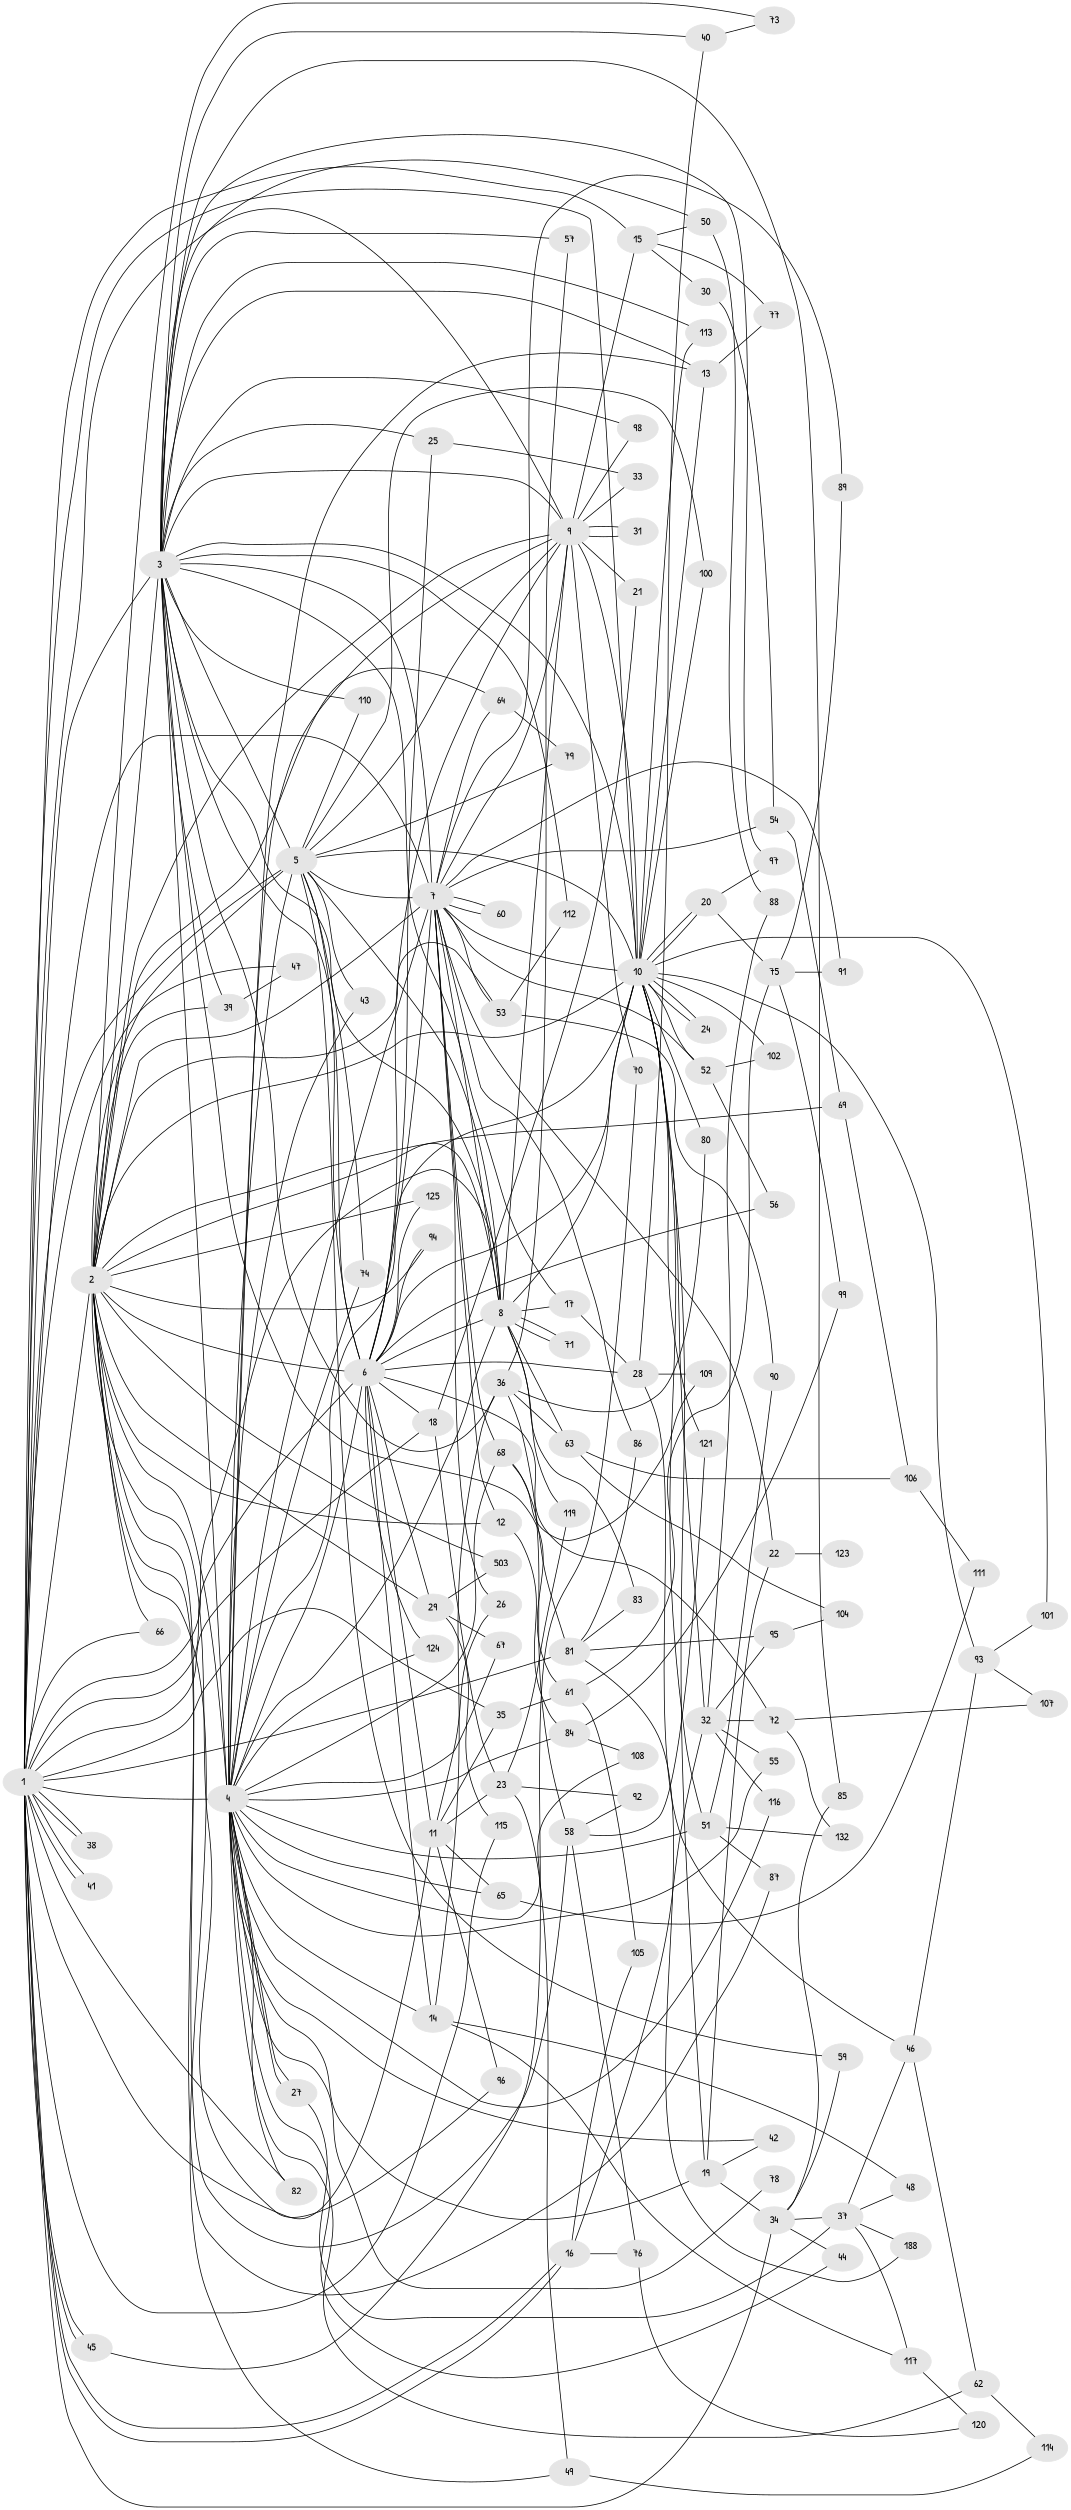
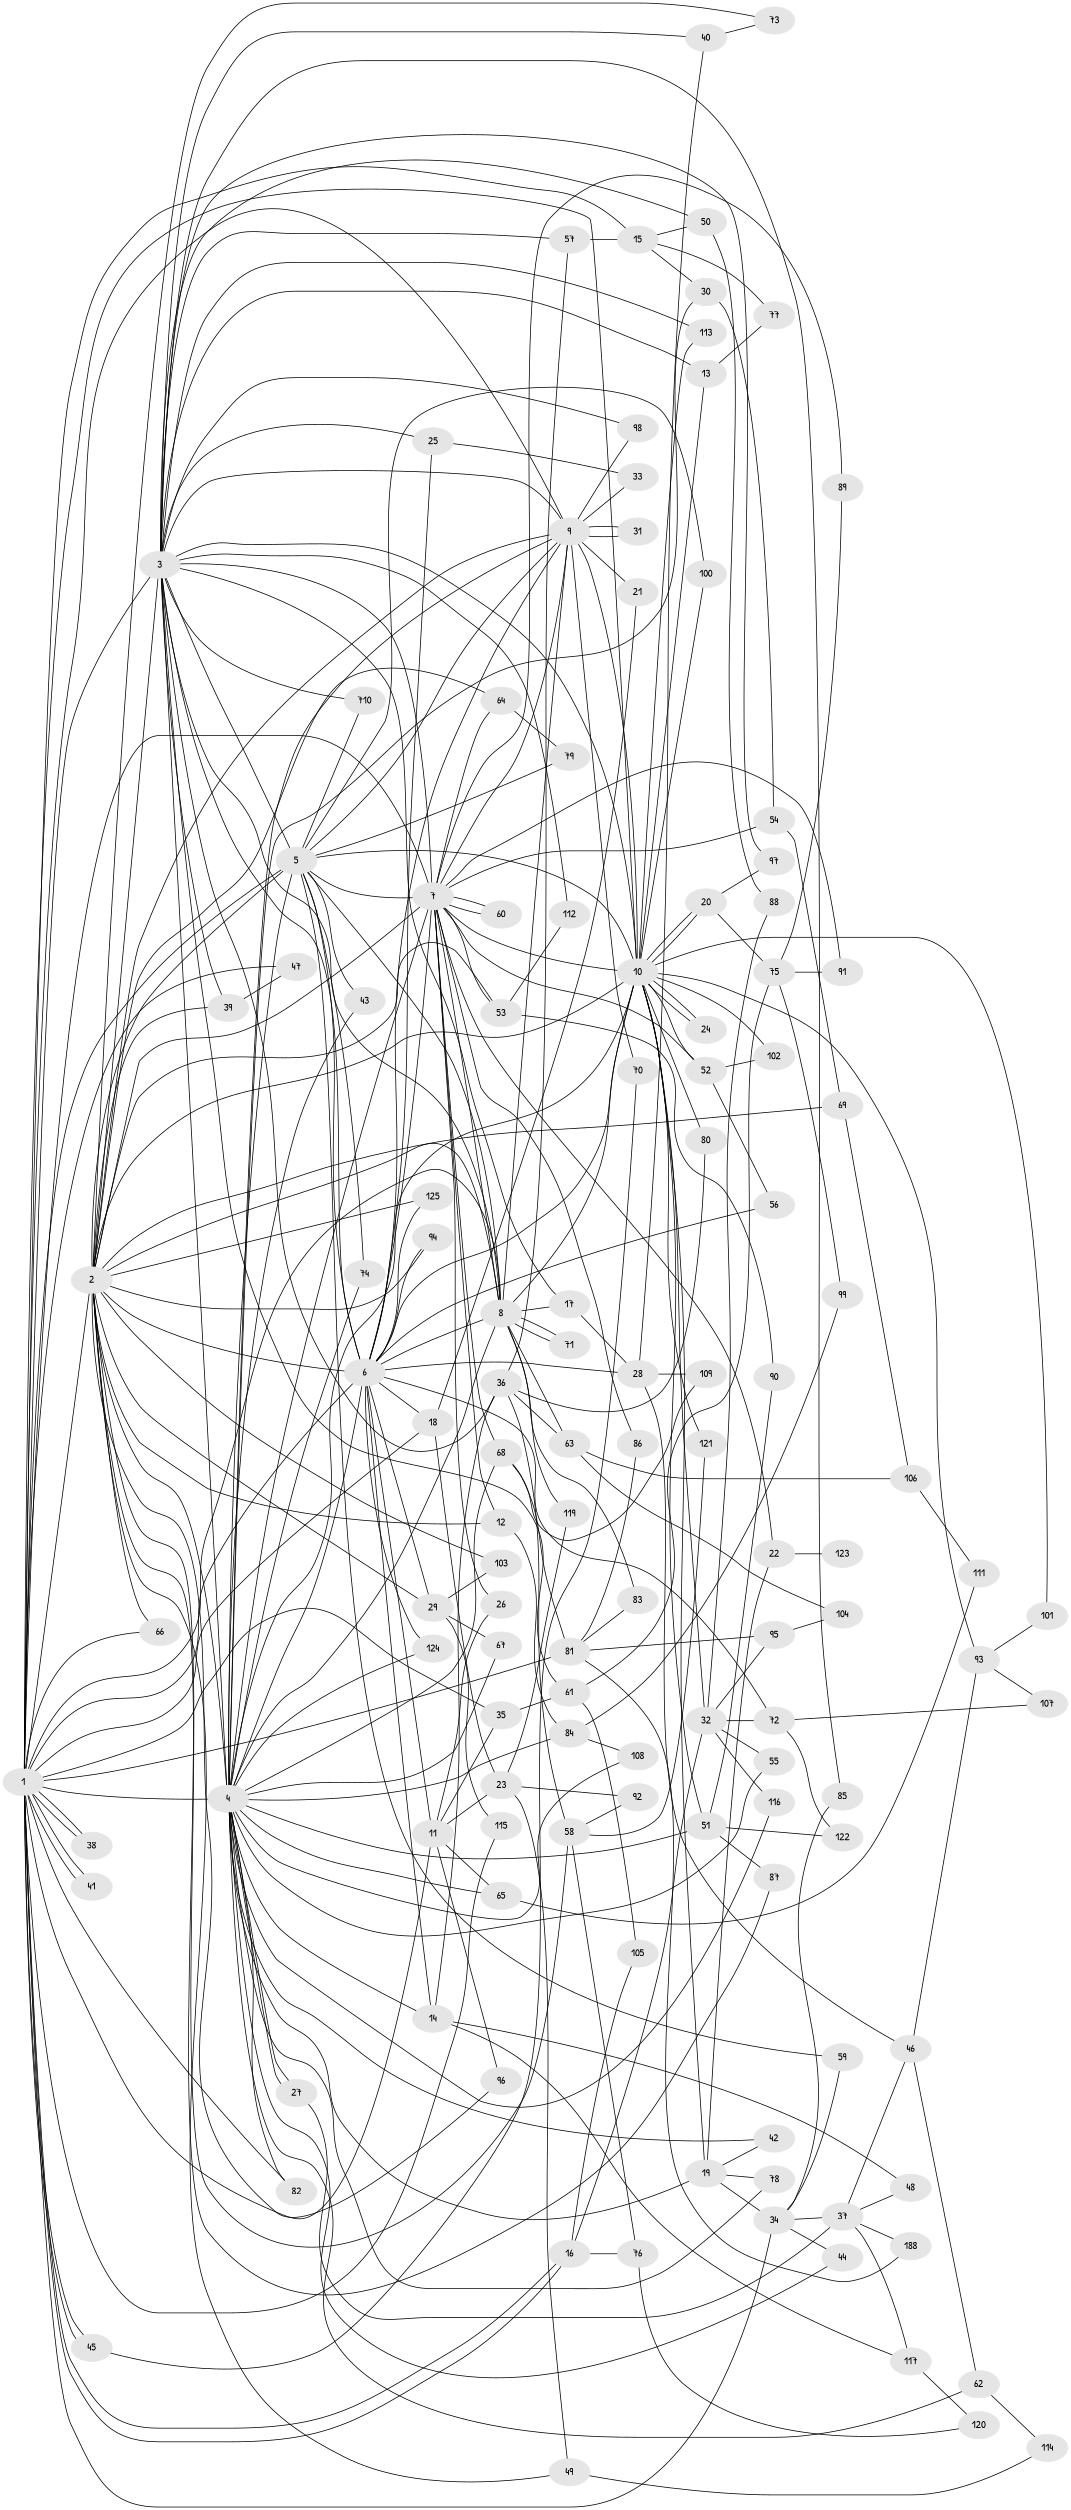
edge "15" -- "9": now "15" -- "57"
node "110": label "110" -> "710"
edge "13" -- "4": now "30" -- "4"
node "503": label "503" -> "103"
node "132": label "132" -> "122"
edge "19" -- "78": added
